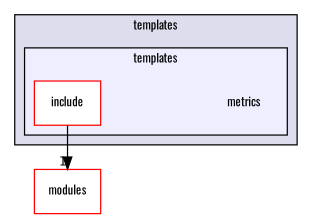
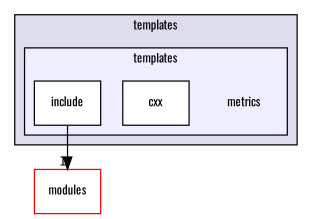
node "include": color red -> black
node "cxx": added
